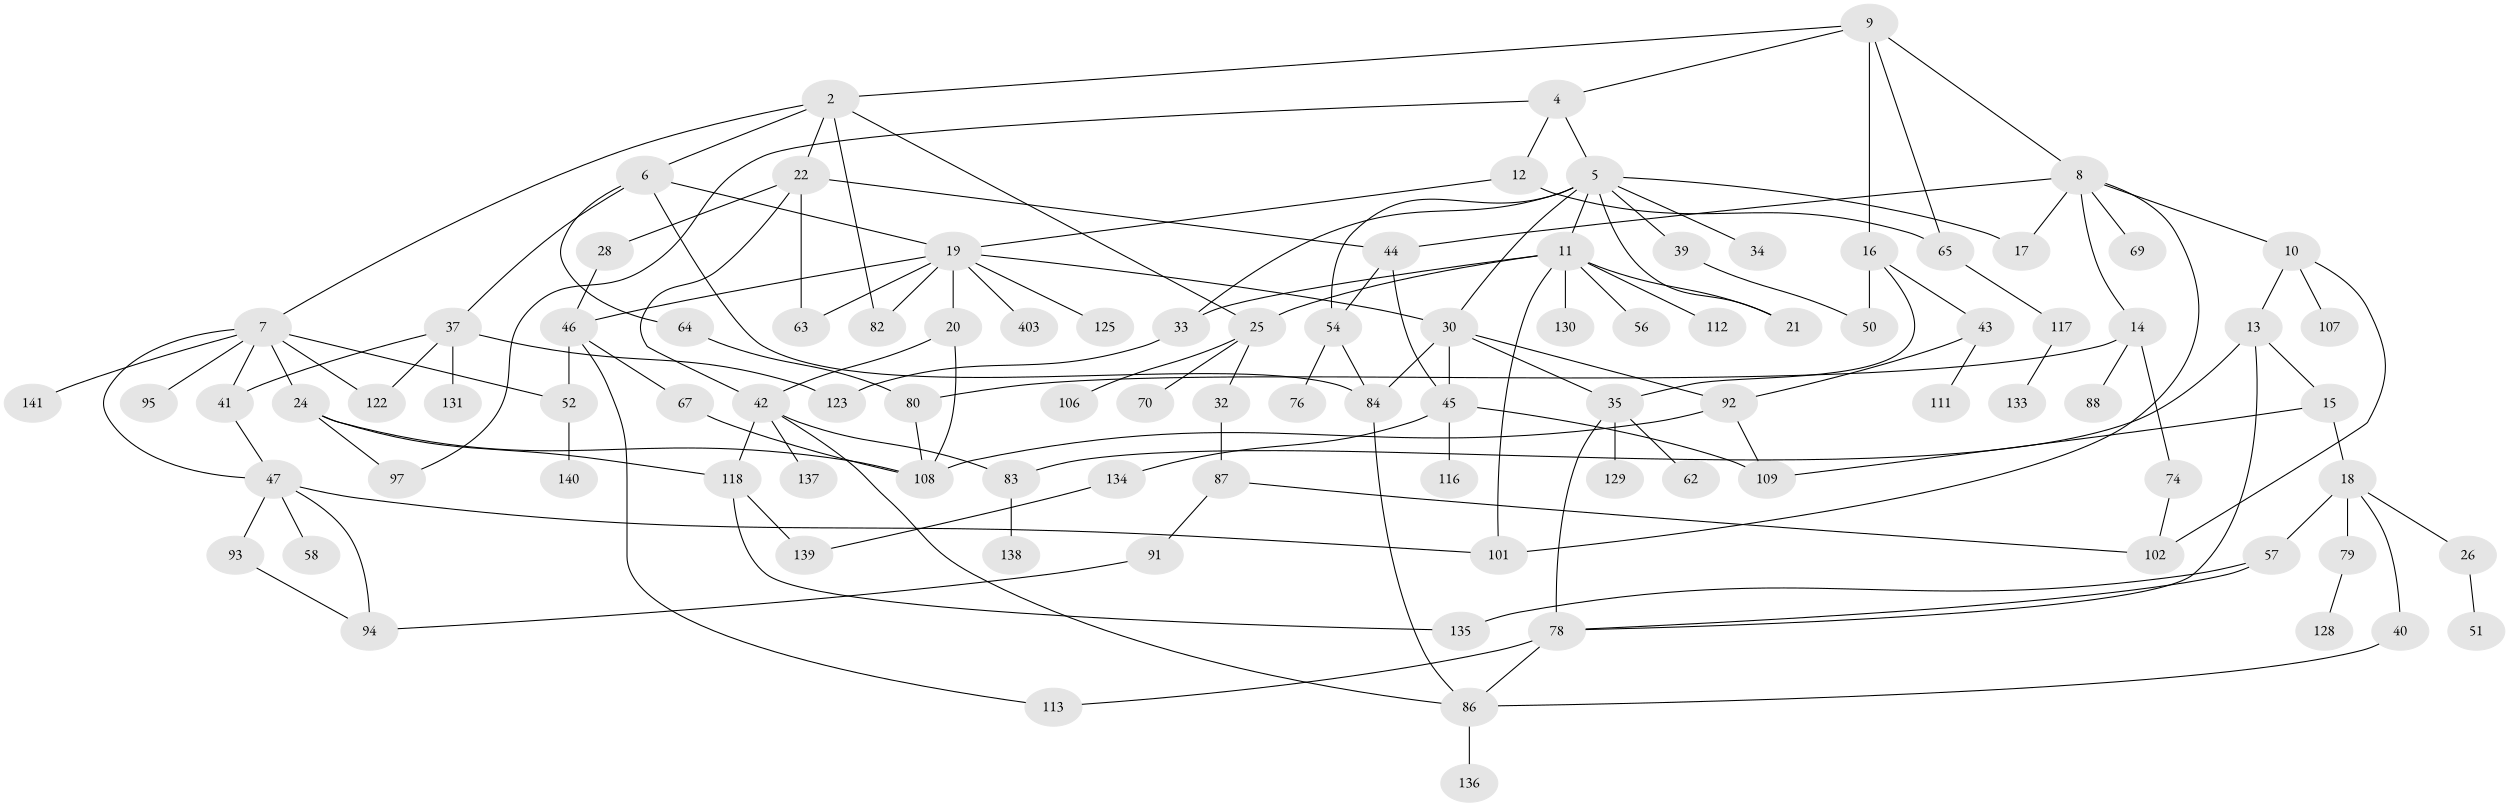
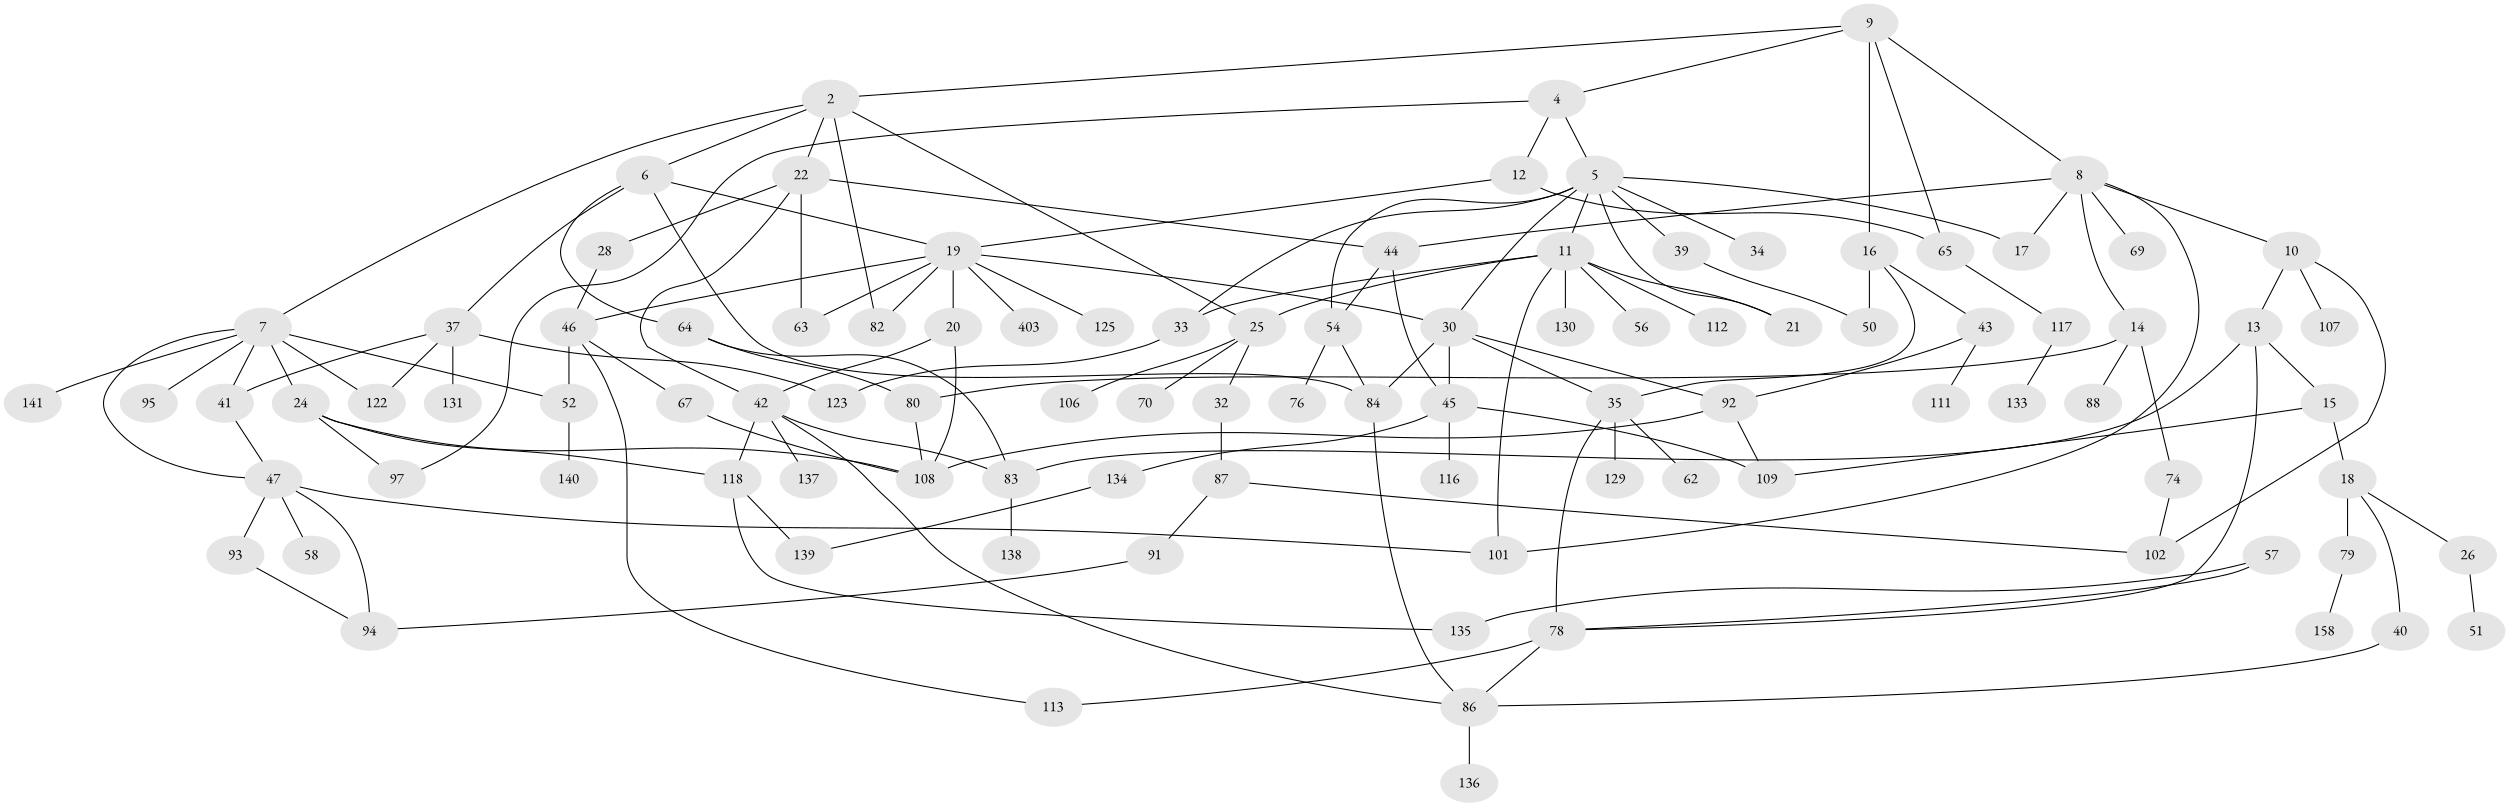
edge "64" -- "83": added
edge "18" -- "57": removed
node "128": label "128" -> "158"
